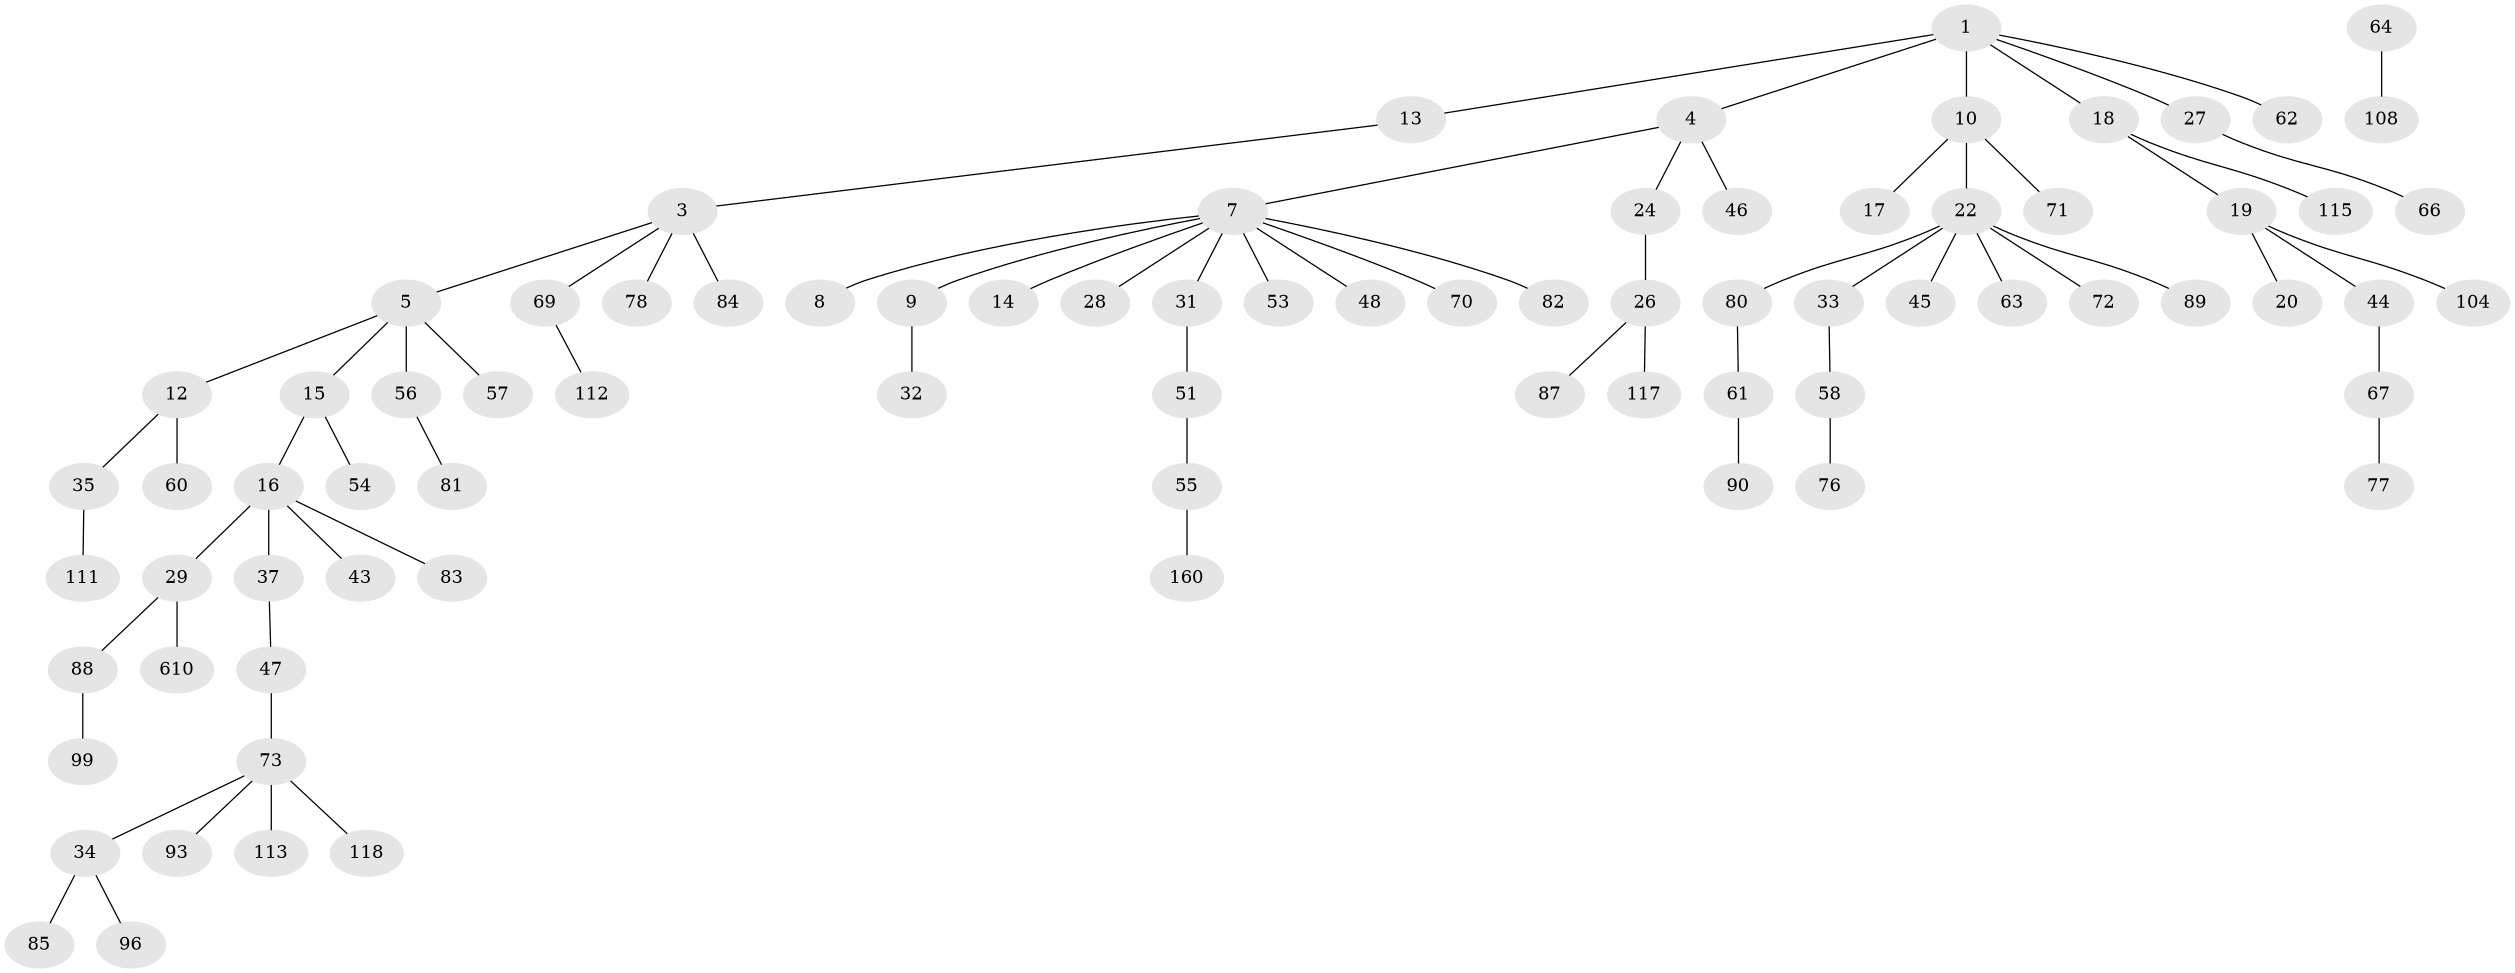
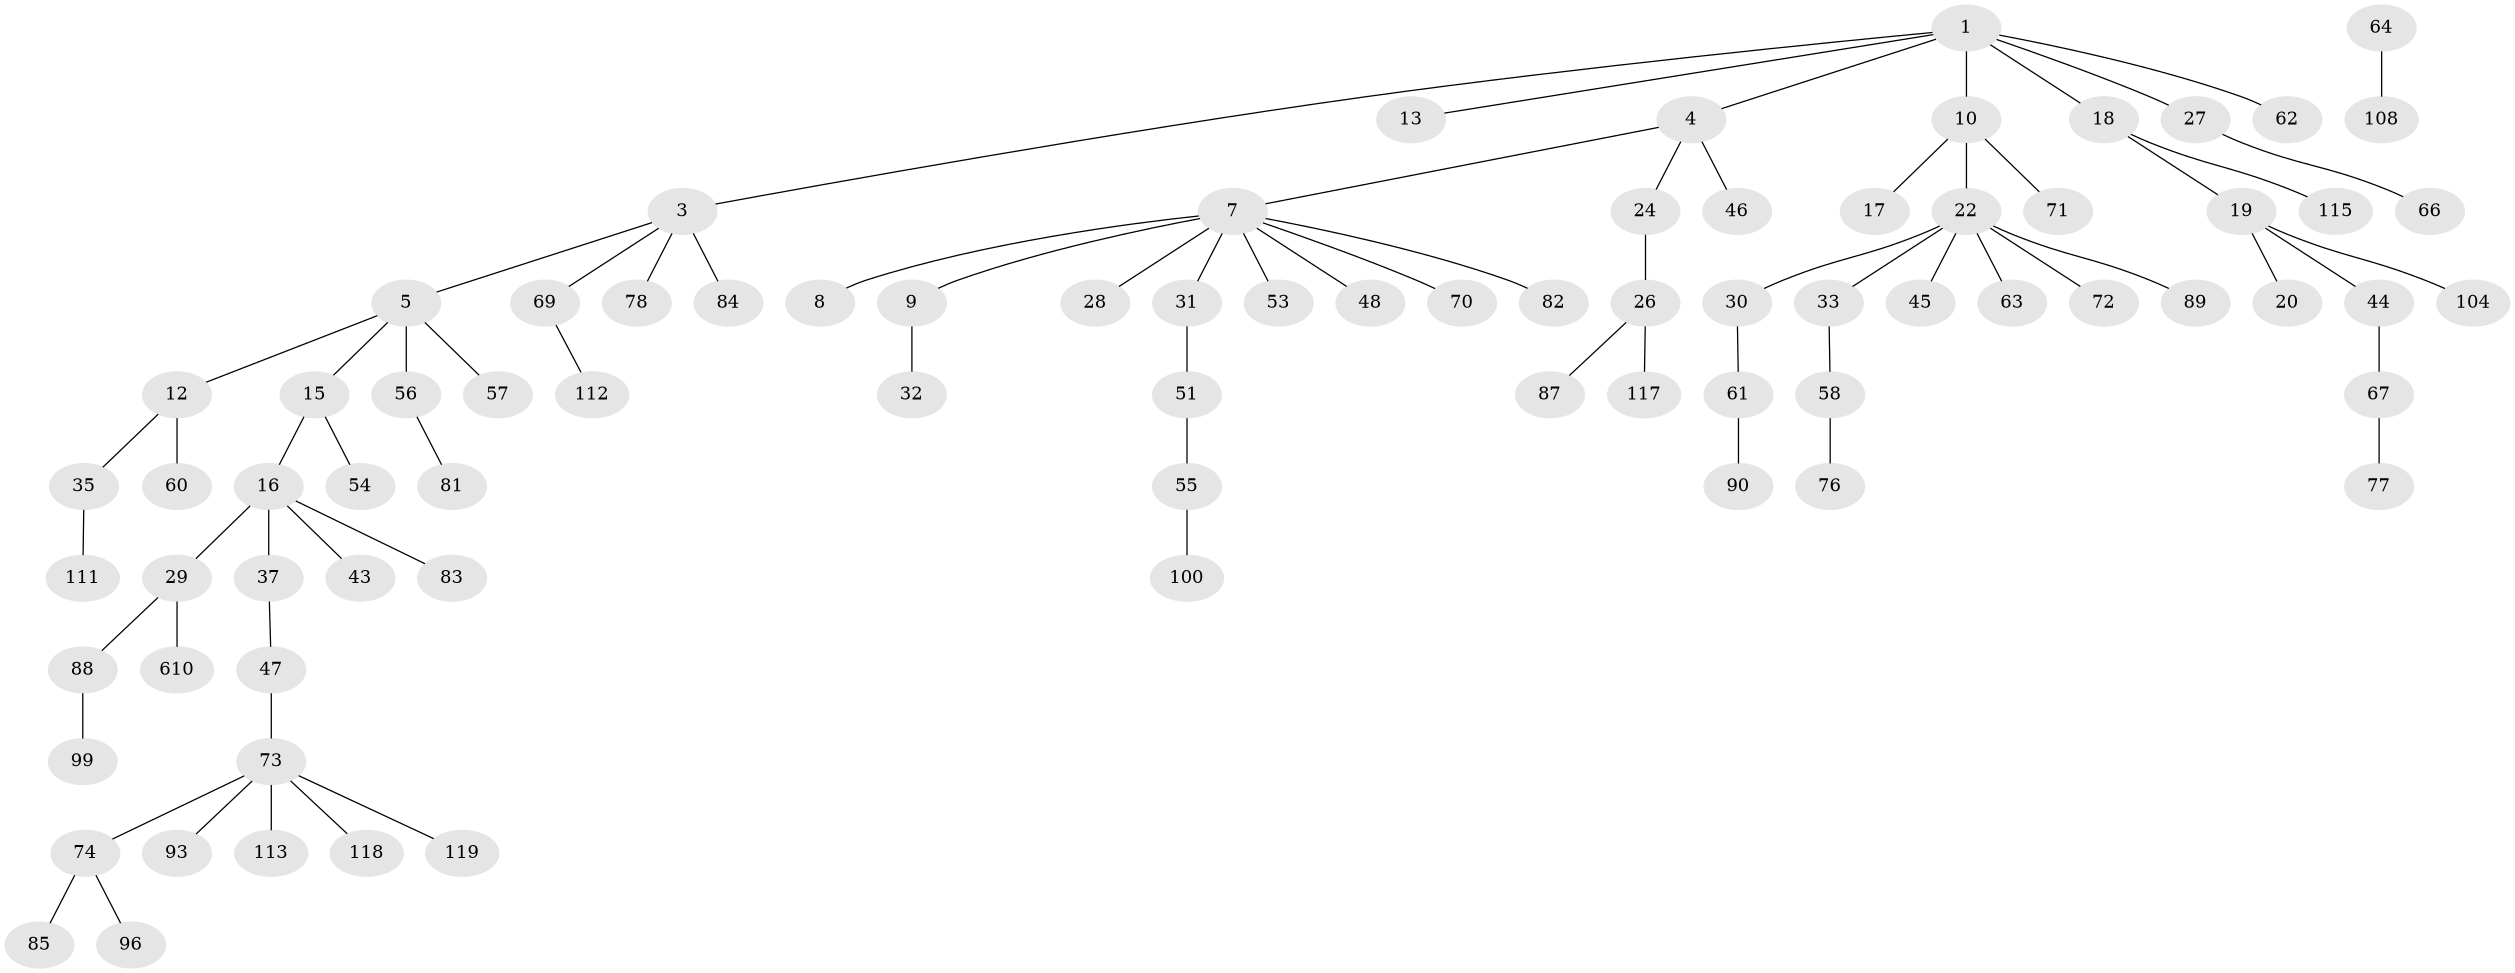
edge "13" -- "3": now "1" -- "3"
node "14": removed
node "80": label "80" -> "30"
node "160": label "160" -> "100"
node "34": label "34" -> "74"
node "119": added
